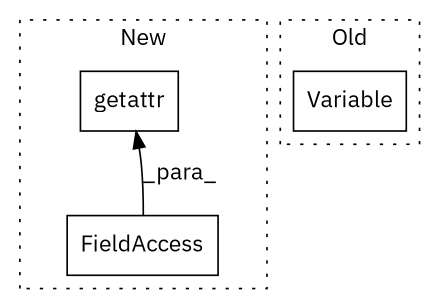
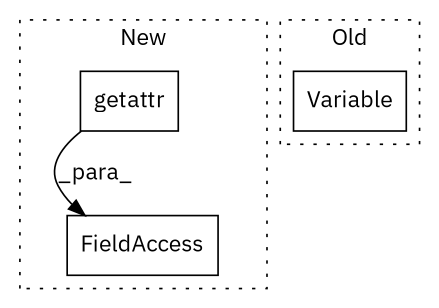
edge "FieldAccess" -> "getattr": reversed
